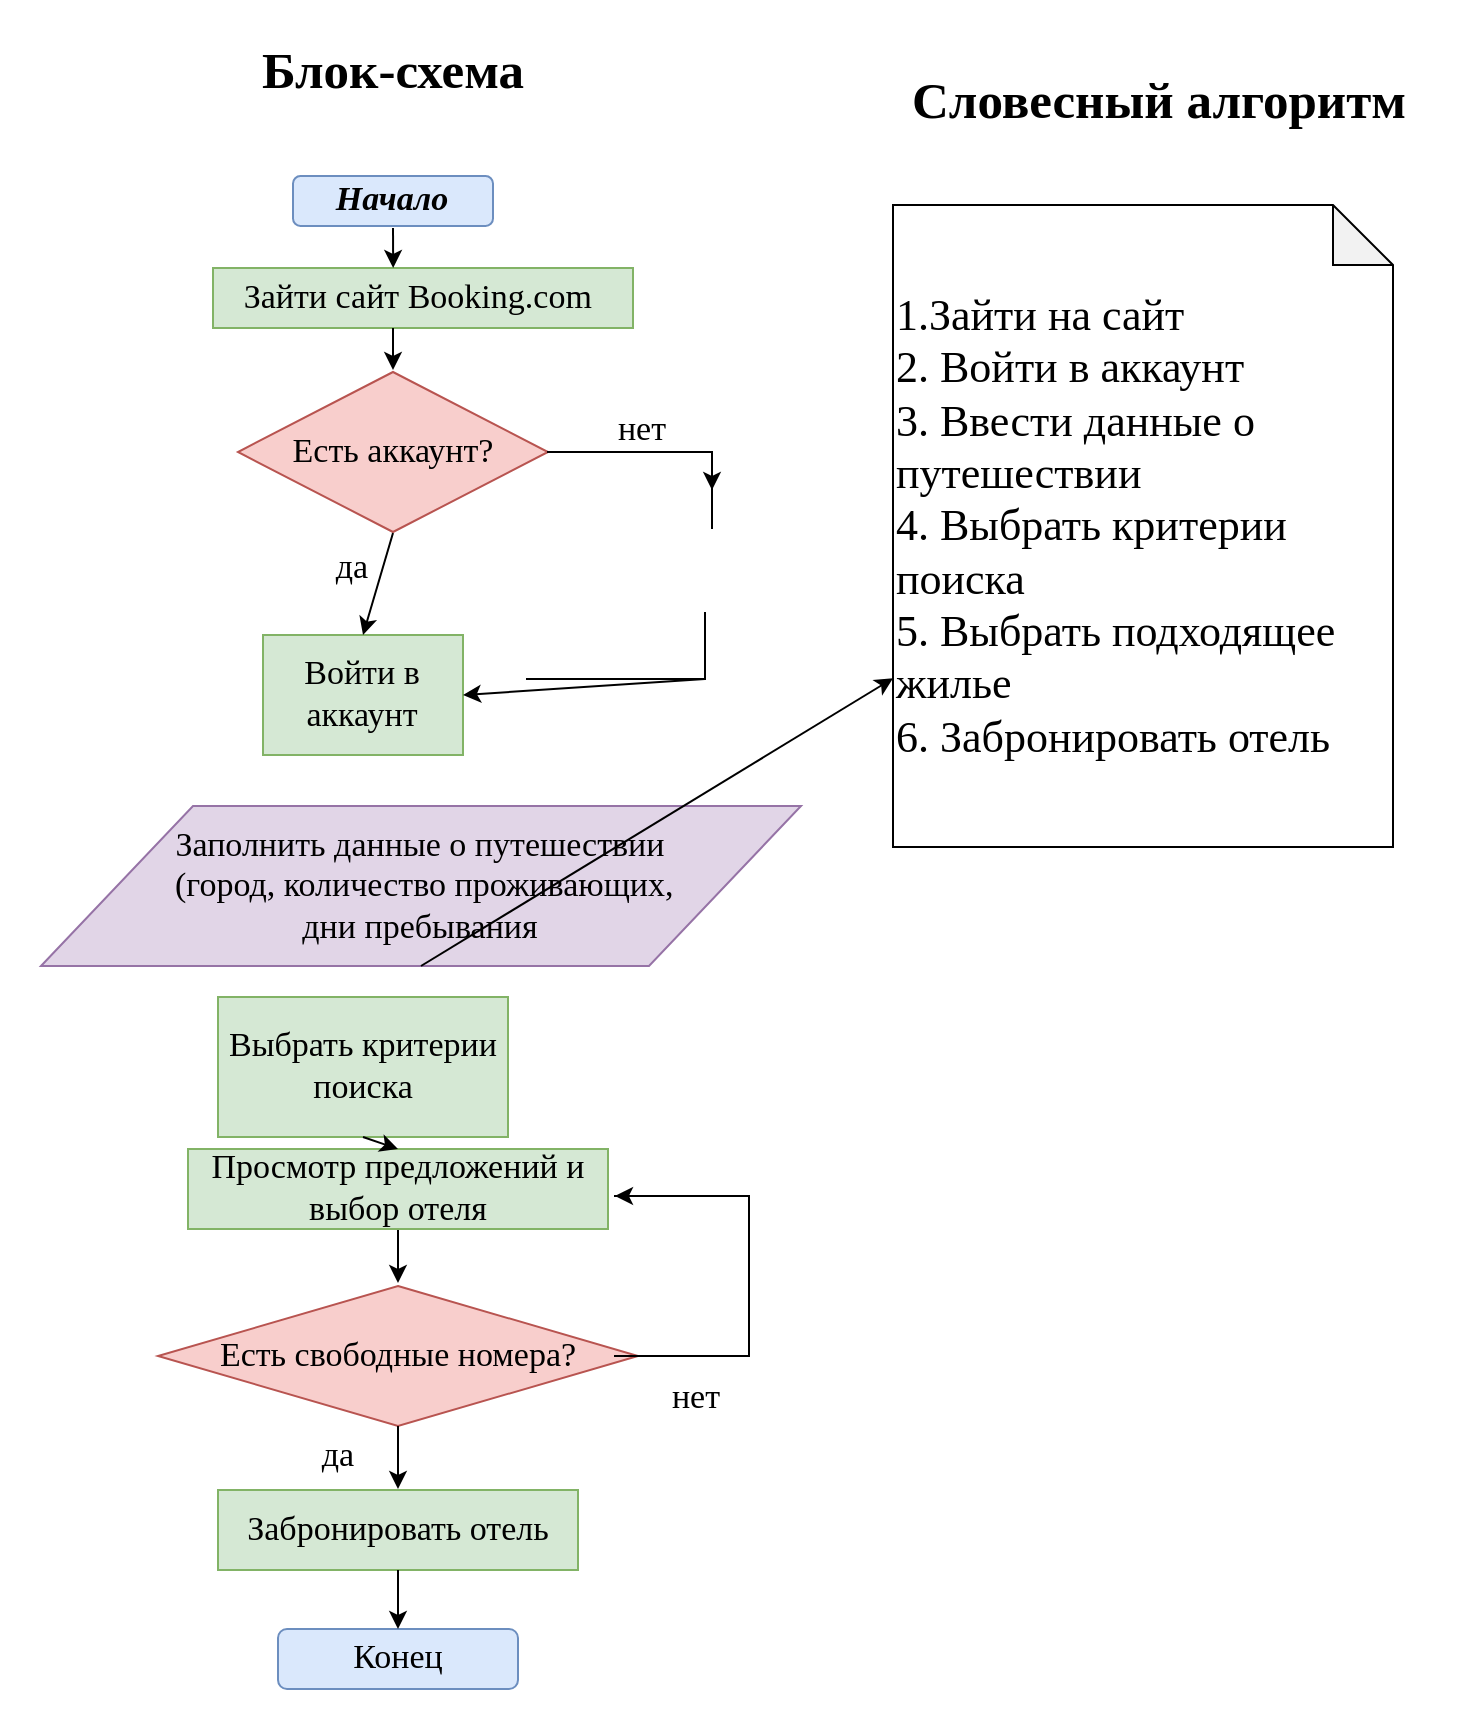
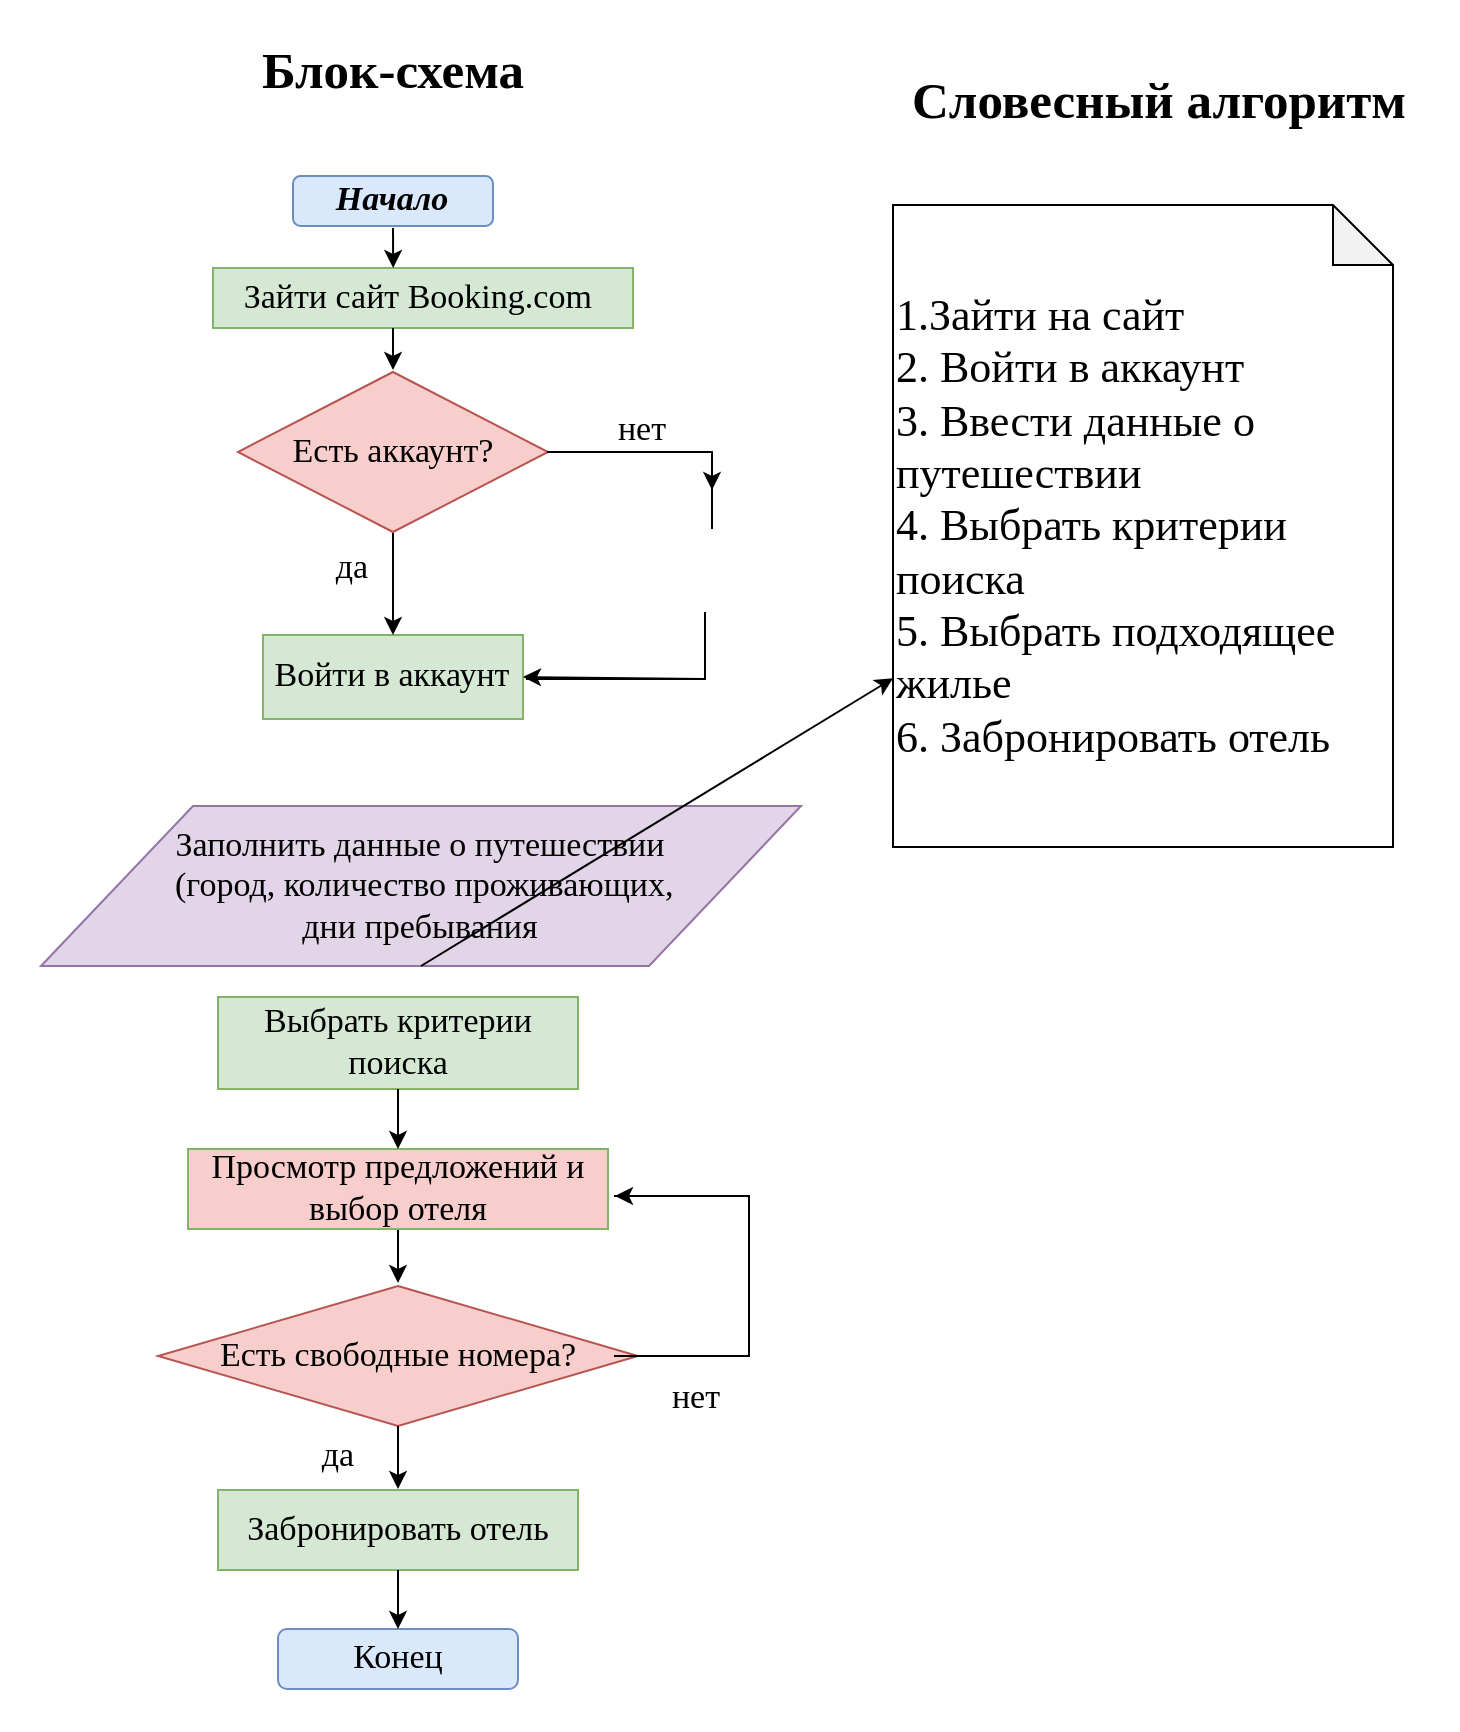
node "Войти в аккаунт": size 200x120 -> 260x84
node "Выбрать критерии поиска": size 290x140 -> 360x92
node "Просмотр предложений и выбор отеля": fillcolor #d5e8d4 -> #f8cecc
